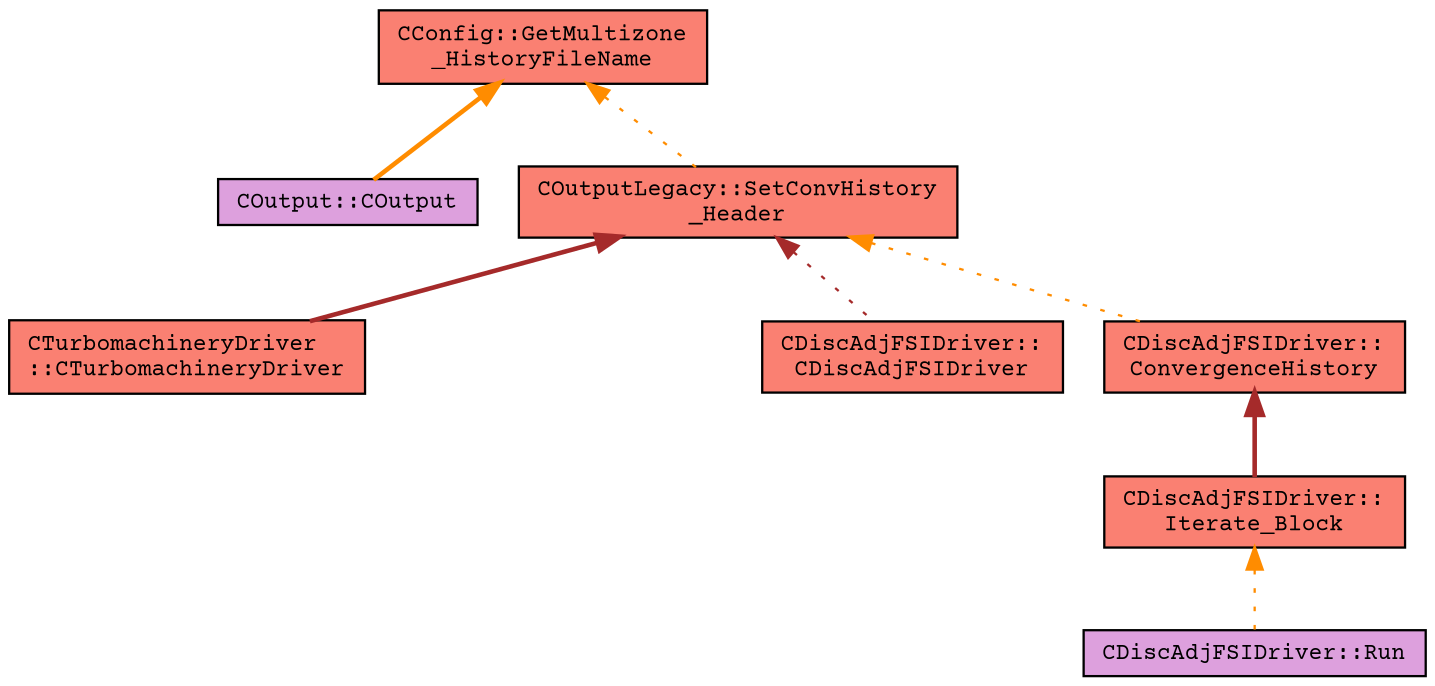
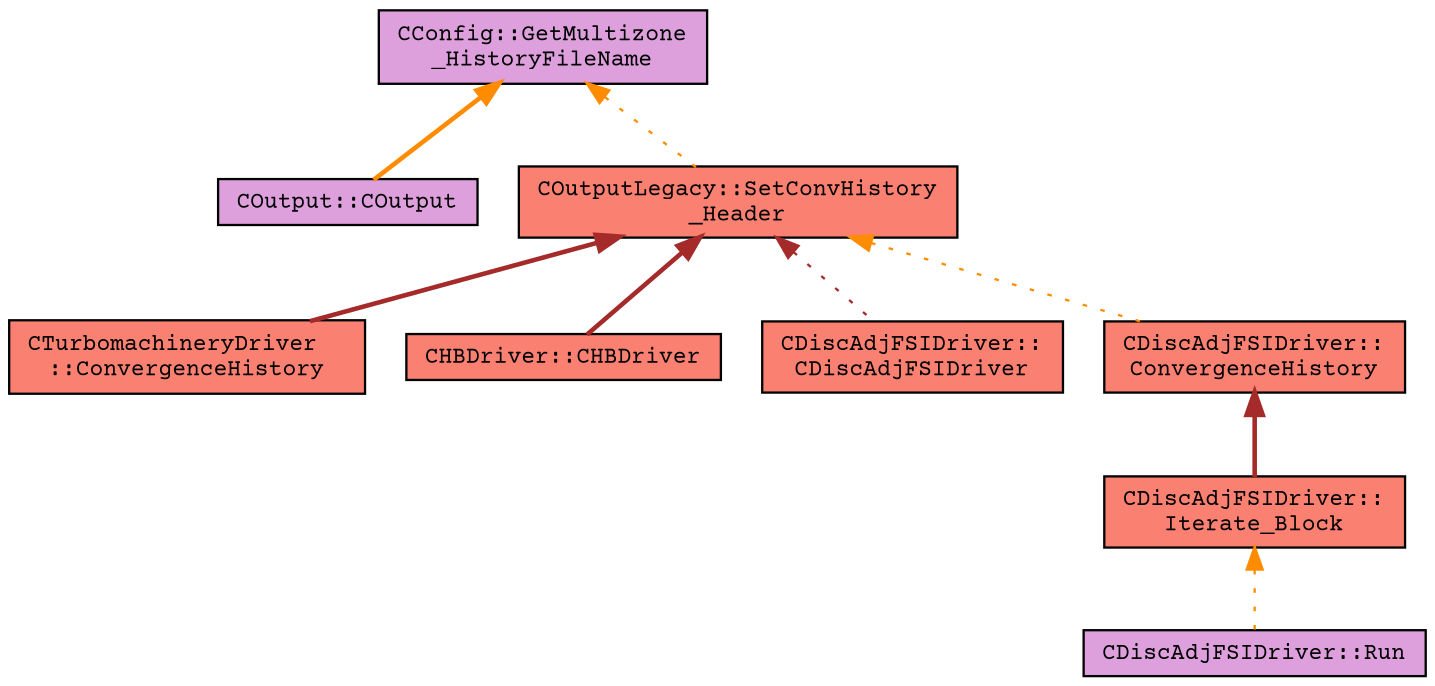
node "CConfig::GetMultizone _HistoryFileName": fillcolor salmon -> plum
node "CTurbomachineryDriver ::CTurbomachineryDriver": label "CTurbomachineryDriver ::CTurbomachineryDriver" -> "CTurbomachineryDriver ::ConvergenceHistory"
node "CHBDriver::CHBDriver": added
